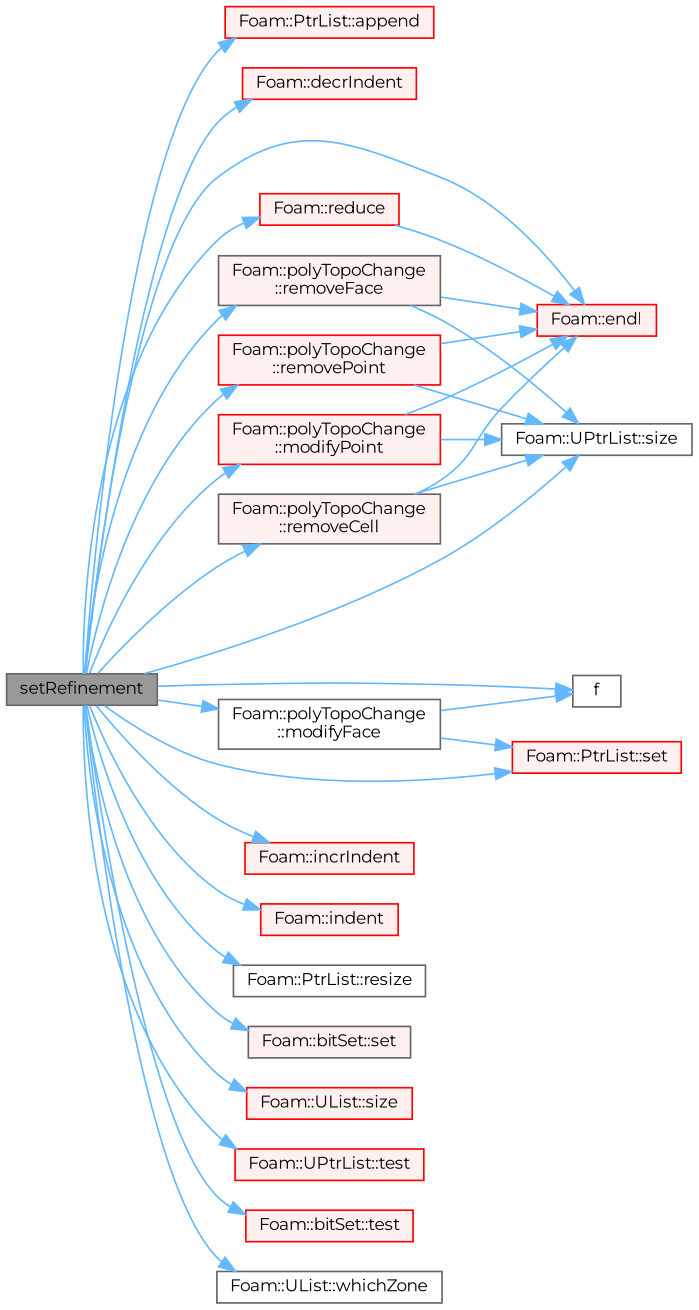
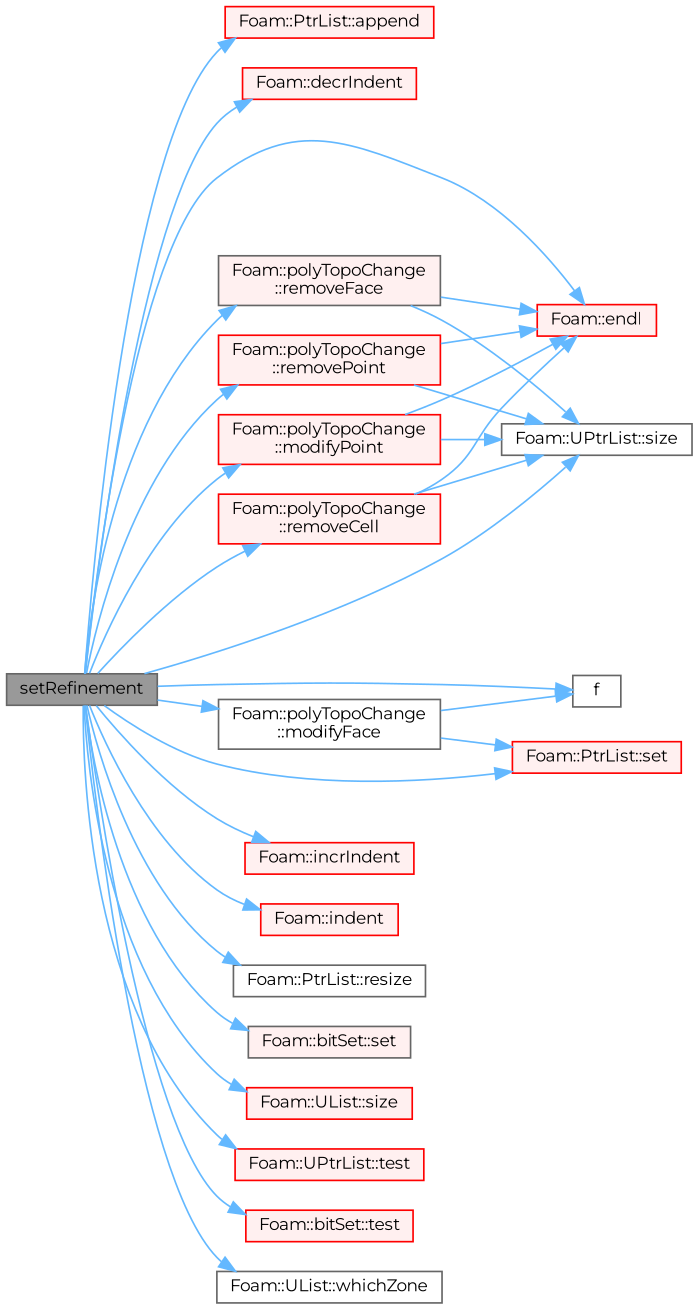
node "Foam::reduce": removed
node "Foam::polyTopoChange ::removeCell": color grey40 -> red
